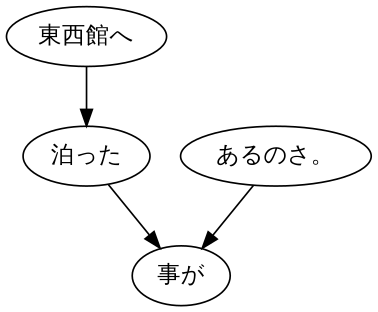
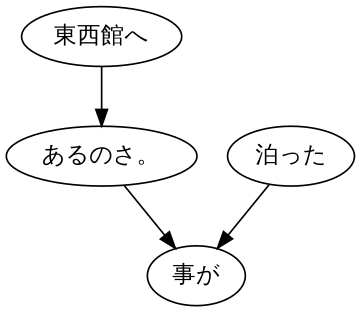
edge "東西館へ" -> "泊った": now "東西館へ" -> "あるのさ。"
